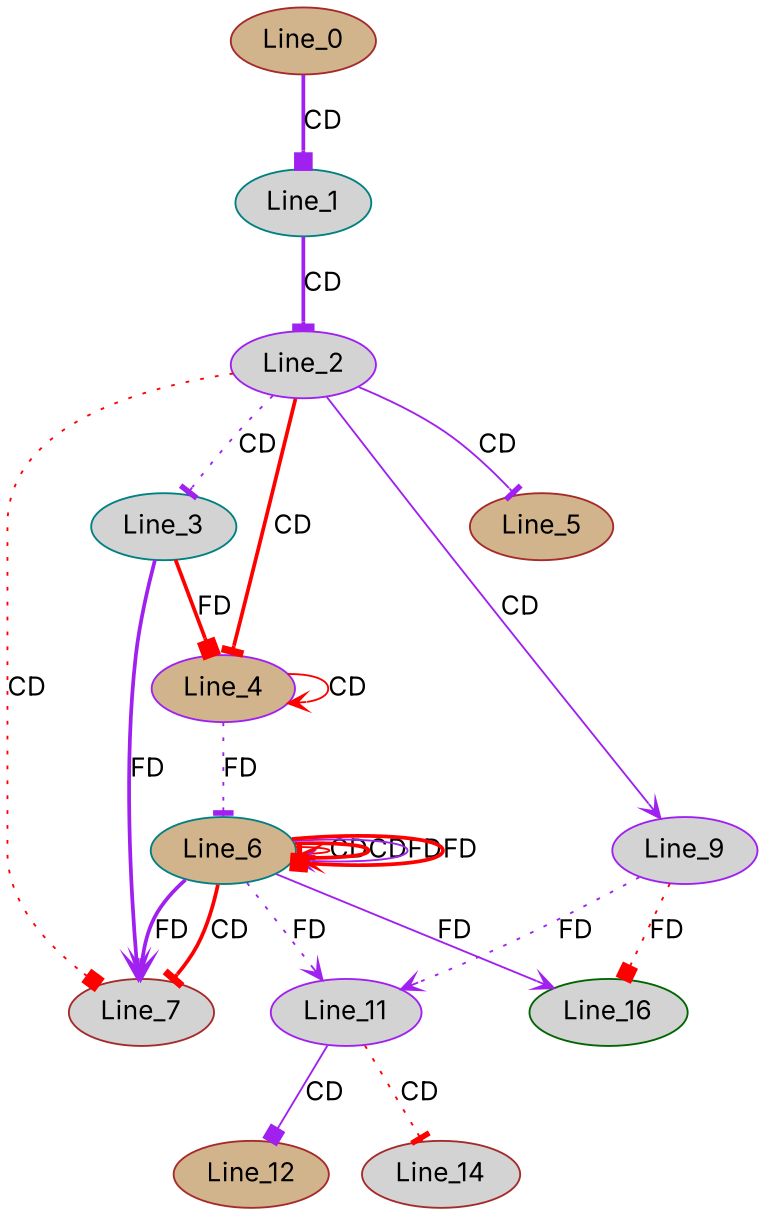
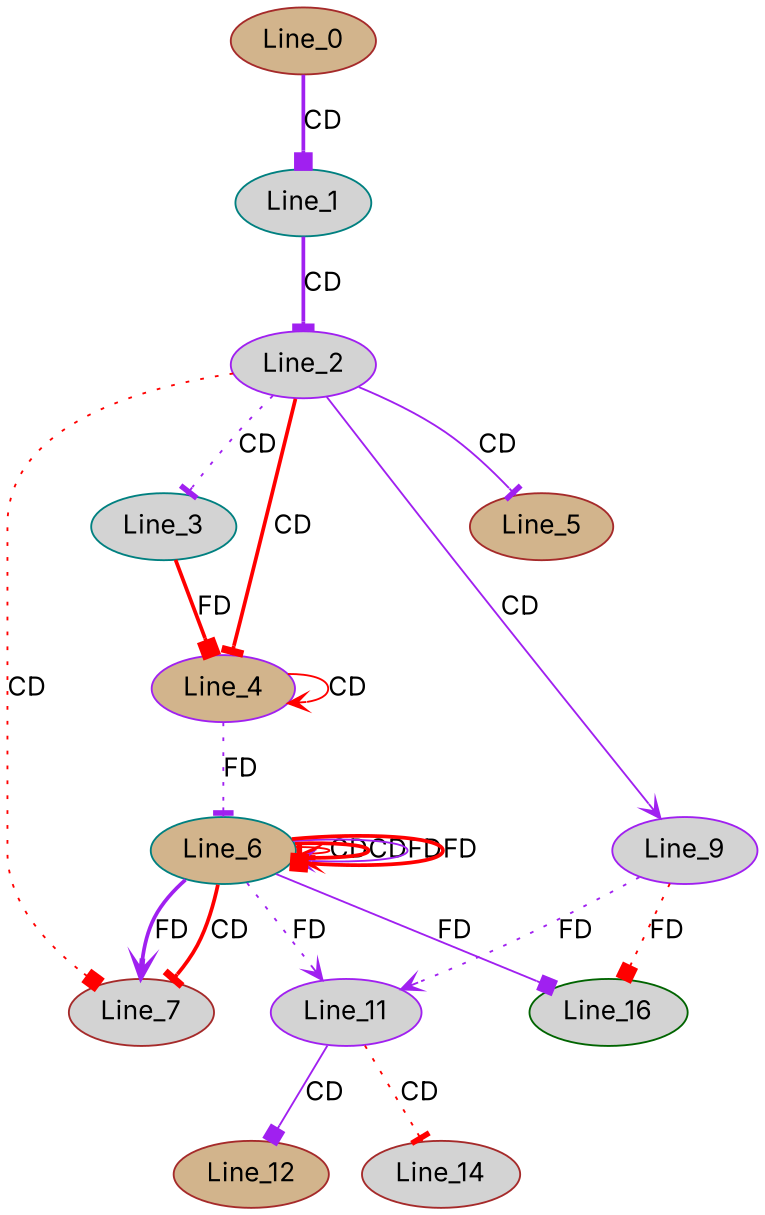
edge "Line_3" -> "Line_7": removed, label "FD"
edge "Line_6" -> "Line_16": arrowhead vee -> box
